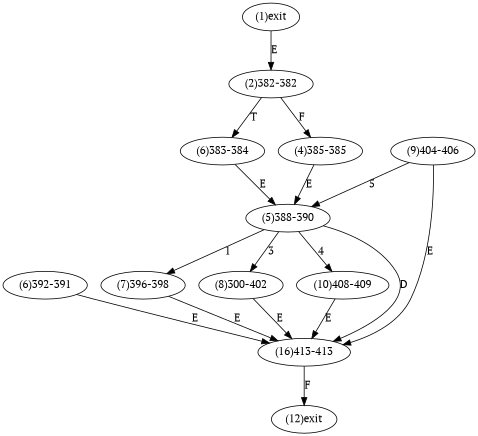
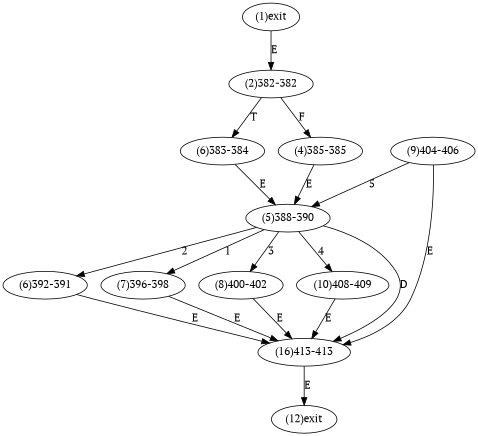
edge "(5)388-390" -> "(6)392-391": added, label "2"
node "(8)300-402": label "(8)300-402" -> "(8)400-402"
edge "(16)413-413" -> "(12)exit": label "F" -> "E"
